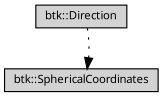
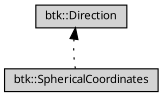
edge "btk::Direction" -> "btk::SphericalCoordinates": reversed
